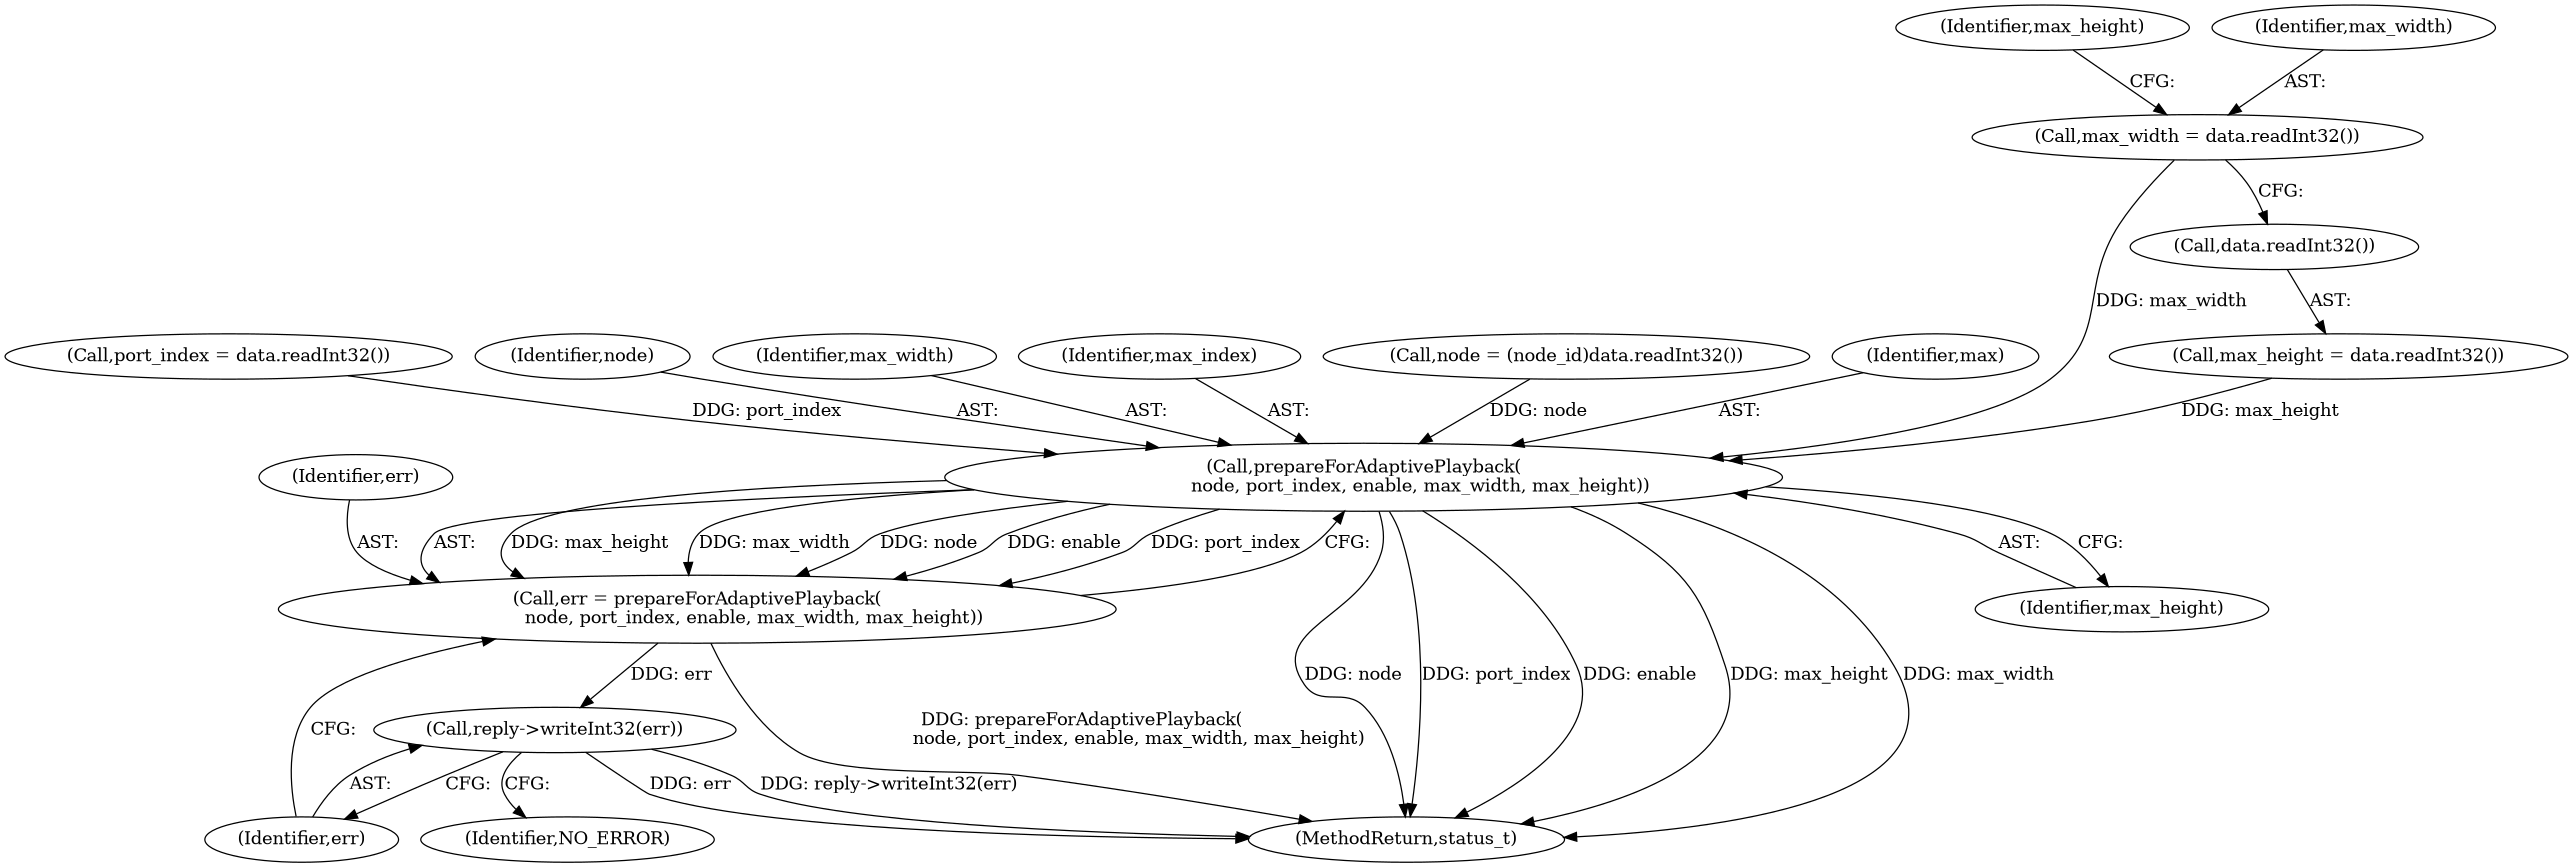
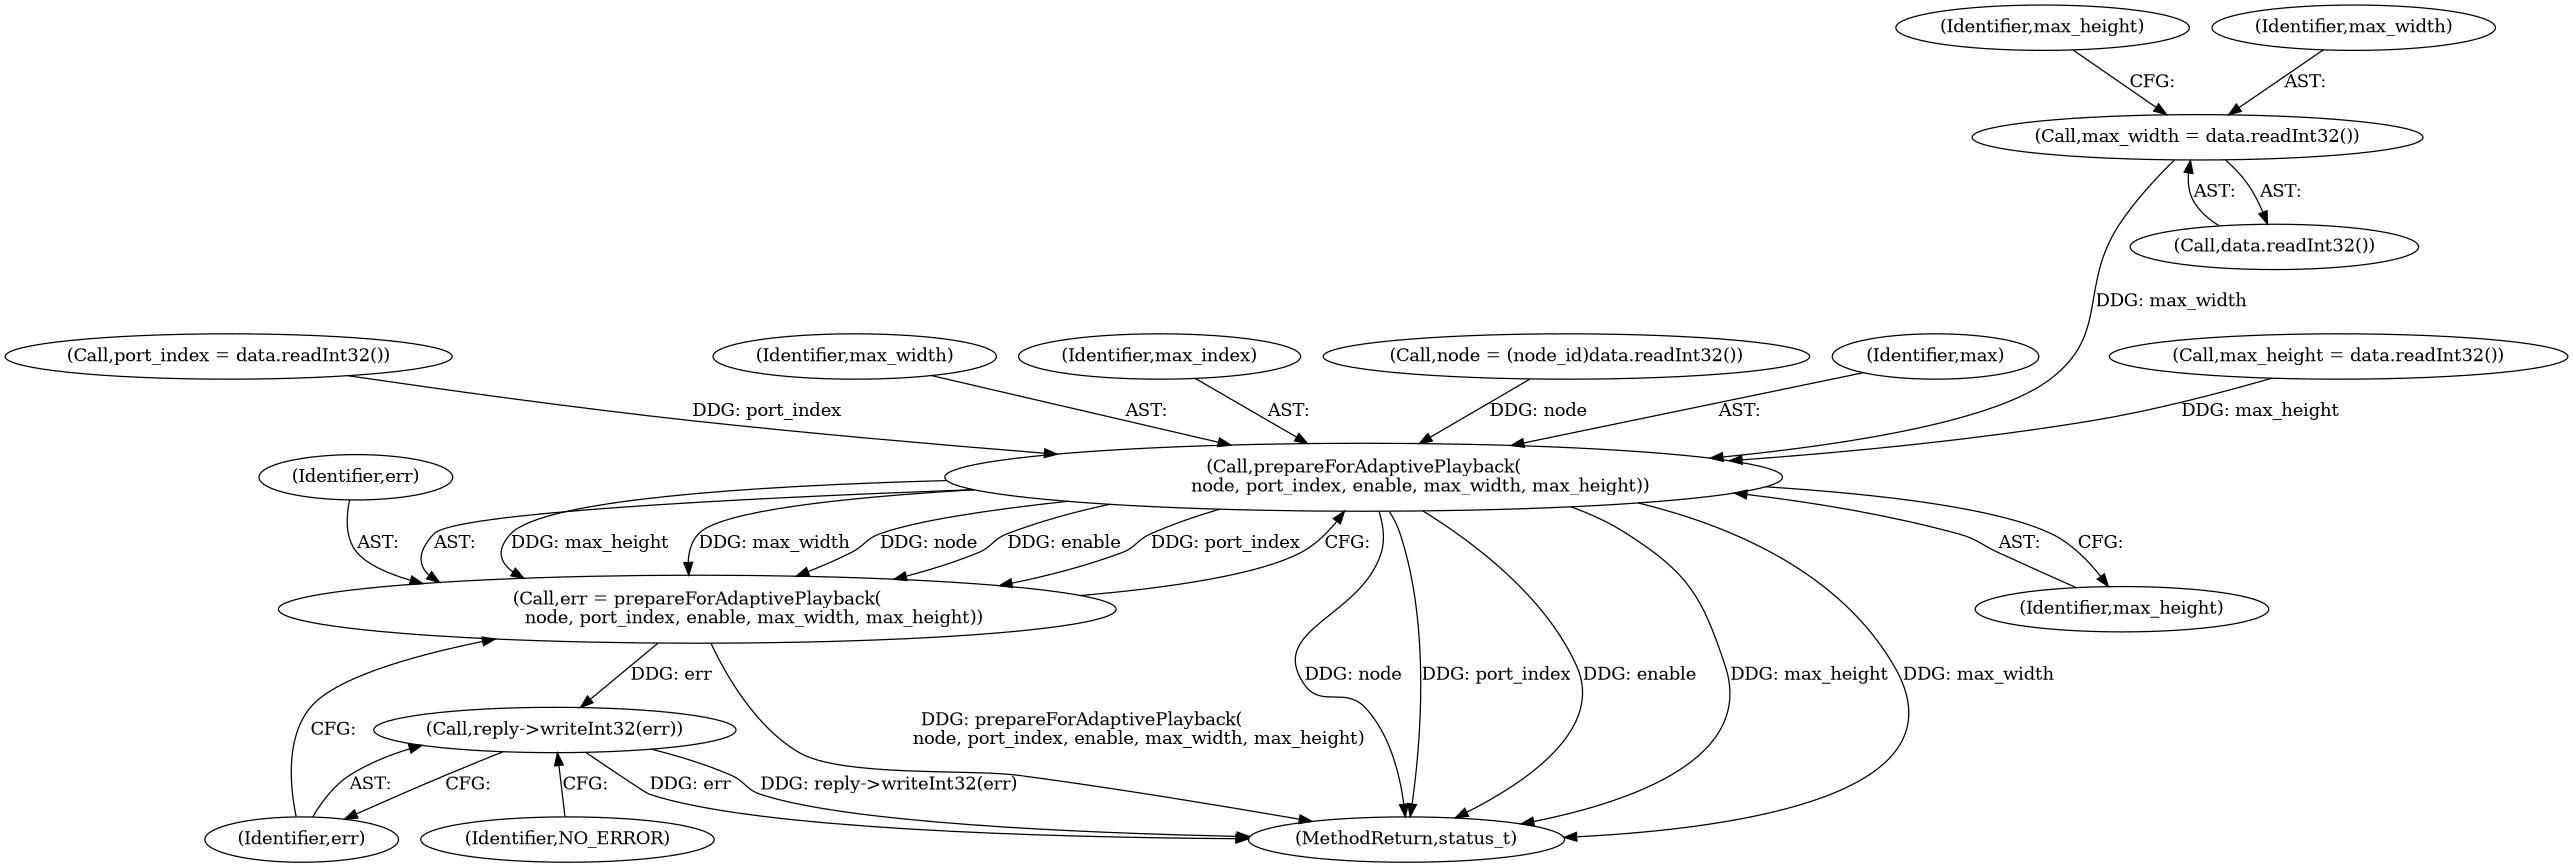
edge "(Call,max_width = data.readInt32())" -> "(Call,data.readInt32())": label "CFG: " -> "AST: "
edge "(Call,data.readInt32())" -> "(Call,max_height = data.readInt32())": now "(Call,data.readInt32())" -> "(Call,max_width = data.readInt32())"
node "(Identifier,node)": removed
edge "(Call,reply->writeInt32(err))" -> "(Identifier,NO_ERROR)": reversed
